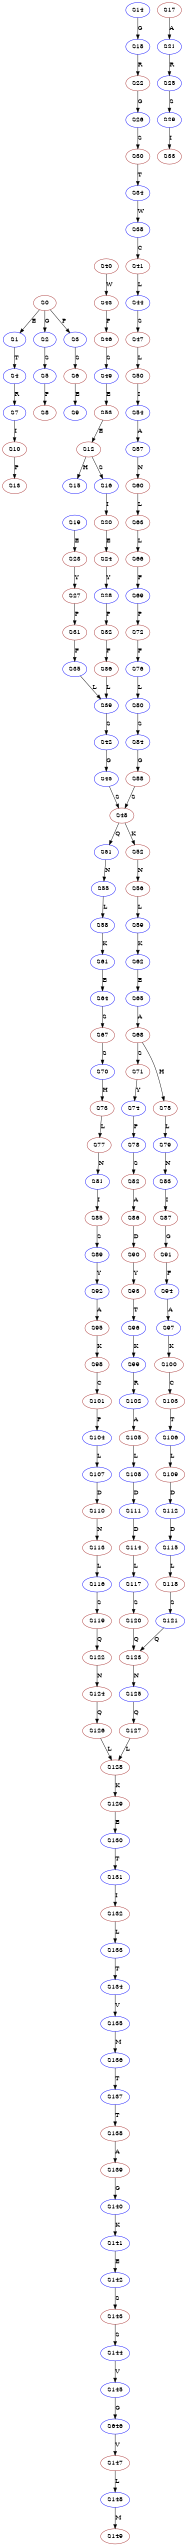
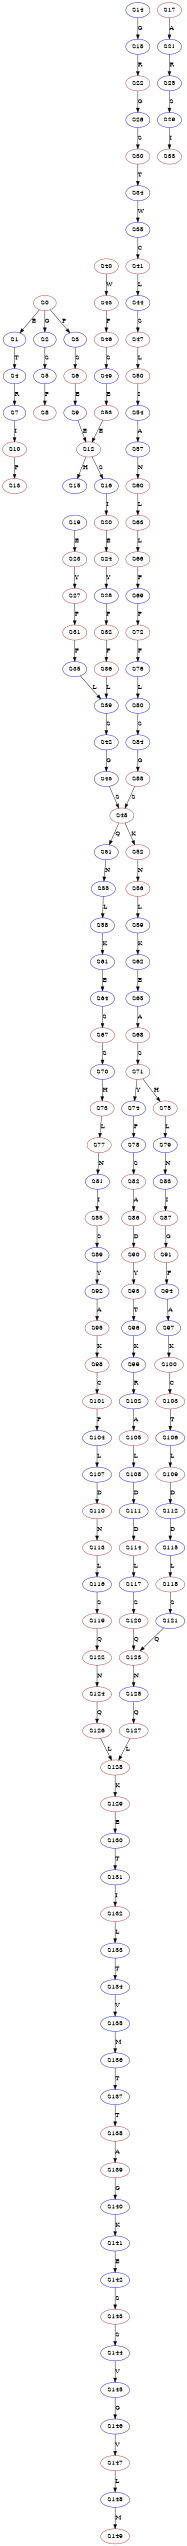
edge "S9" -> "S12": added, label "E"
edge "S68" -> "S75": now "S71" -> "S75"
node "S646": label "S646" -> "S146"
